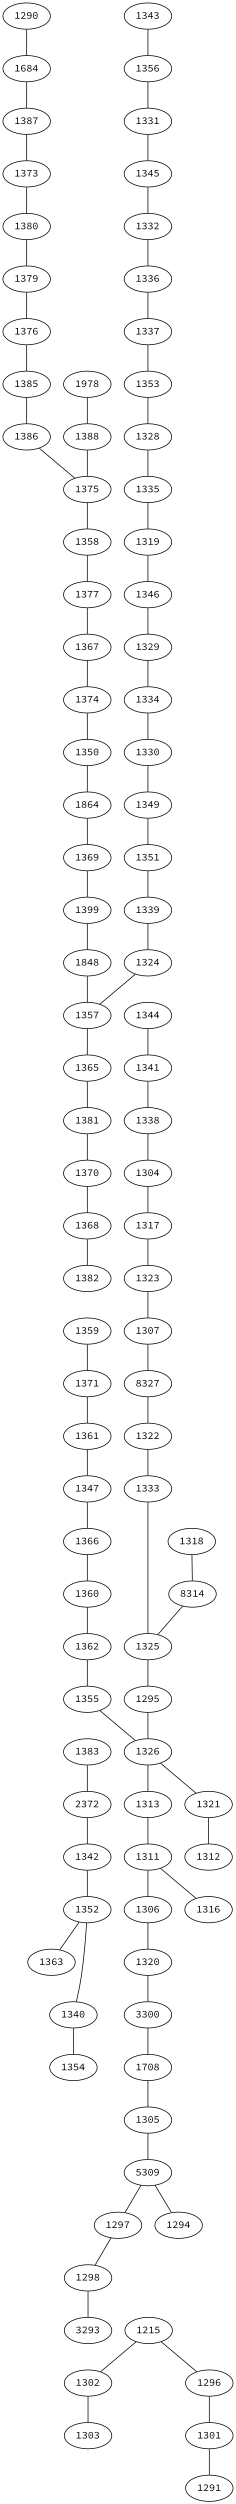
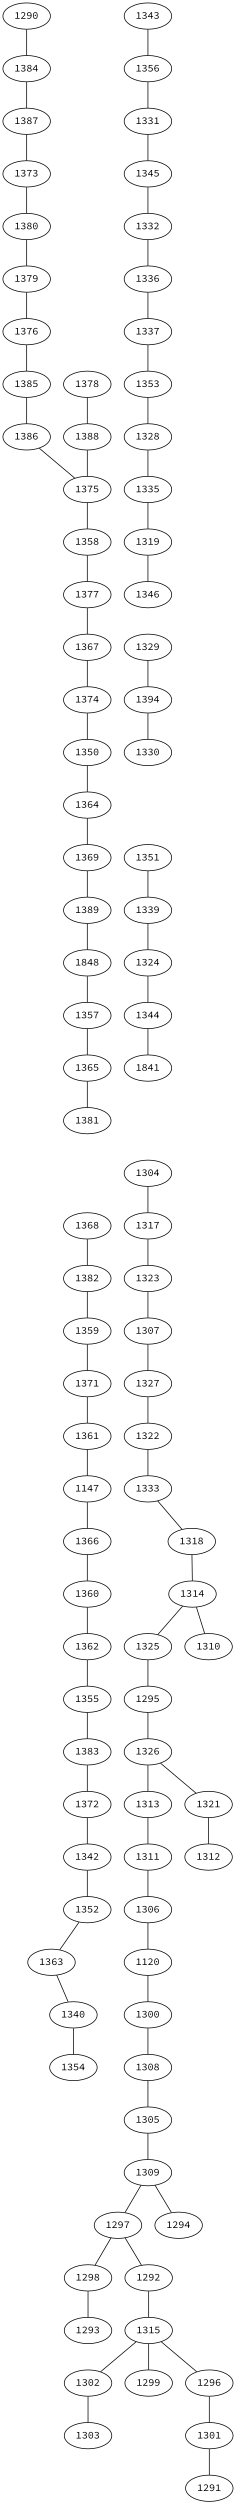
node "1684": label "1684" -> "1384"
node "1978": label "1978" -> "1378"
edge "1346" -- "1329": removed
node "1334": label "1334" -> "1394"
node "1864": label "1864" -> "1364"
node "1349": removed
node "1399": label "1399" -> "1389"
edge "1324" -- "1357": now "1324" -- "1344"
node "1341": label "1341" -> "1841"
node "1338": removed
node "1370": removed
edge "1382" -- "1359": added
node "8327": label "8327" -> "1327"
node "1347": label "1347" -> "1147"
edge "1333" -- "1325": now "1333" -- "1318"
node "8314": label "8314" -> "1314"
node "1310": added
edge "1355" -- "1326": now "1355" -- "1383"
node "2372": label "2372" -> "1372"
node "1316": removed
node "1320": label "1320" -> "1120"
edge "1352" -- "1340": now "1363" -- "1340"
node "3300": label "3300" -> "1300"
node "1708": label "1708" -> "1308"
node "5309": label "5309" -> "1309"
node "1292": added
node "3293": label "3293" -> "1293"
node "1215": label "1215" -> "1315"
node "1299": added
